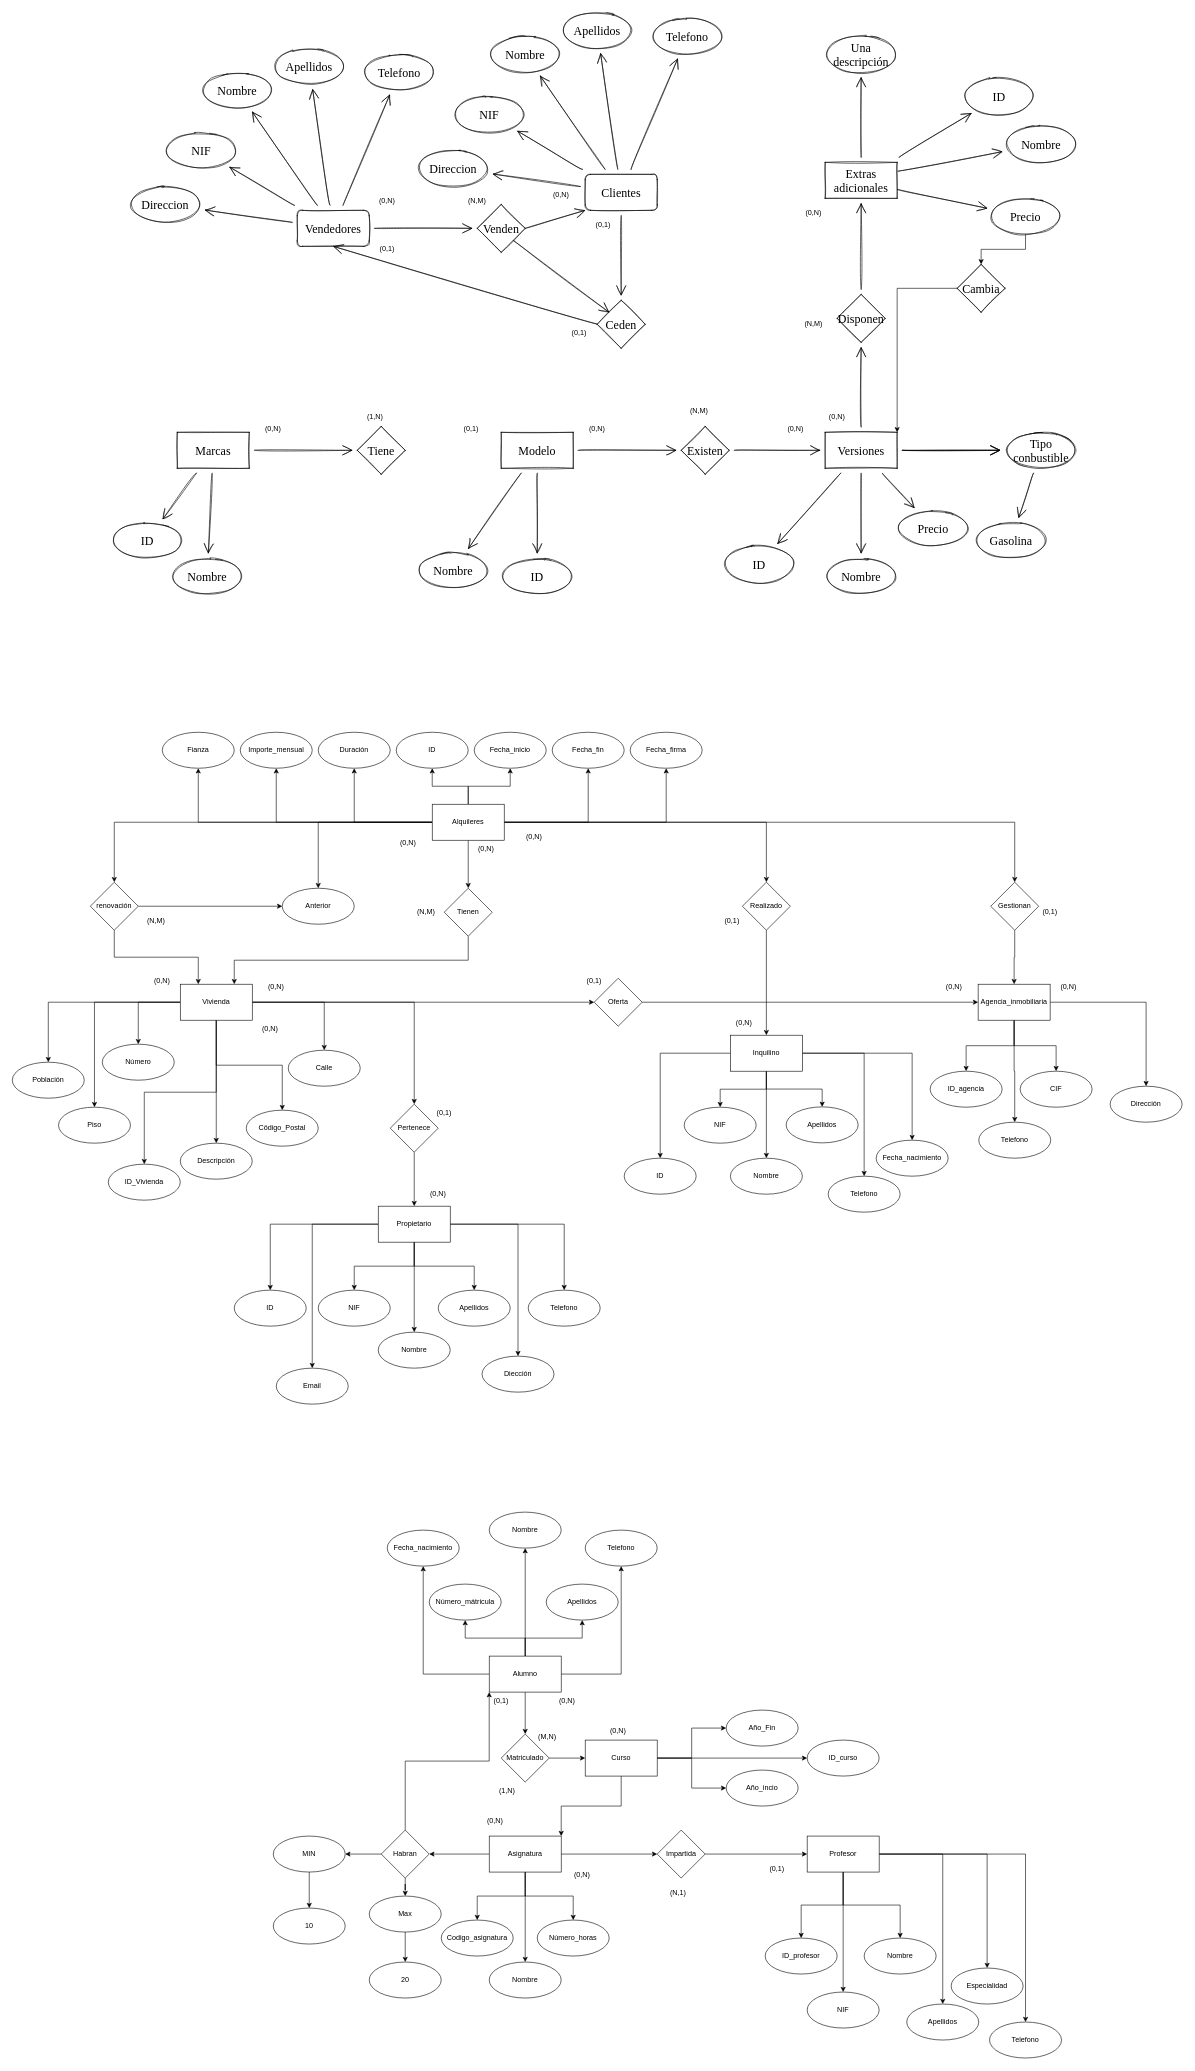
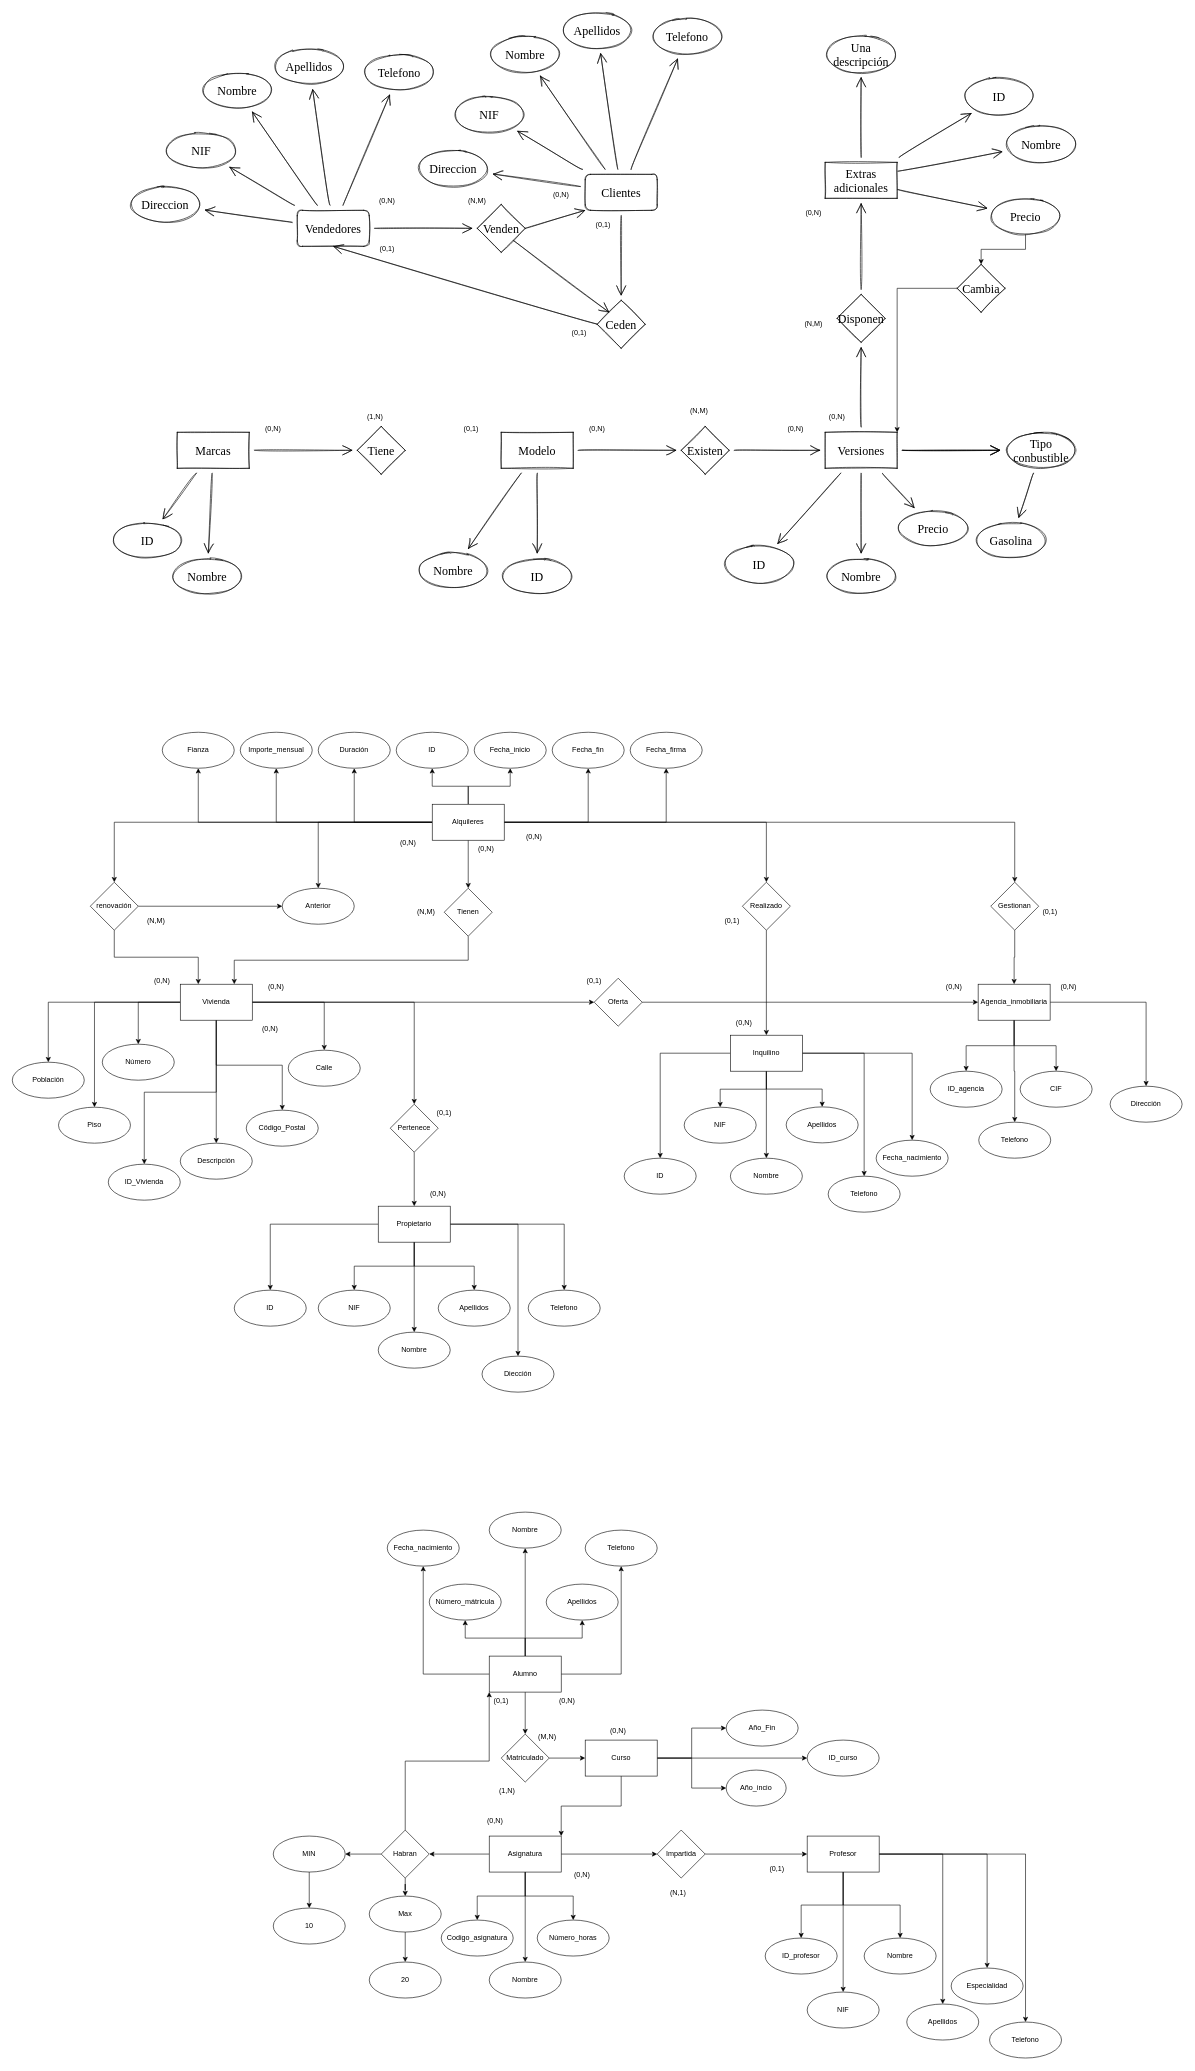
edge "Propietario" -> "Email": removed
node "Email": removed
node "Año_incio": size 72x36 -> 60x36
